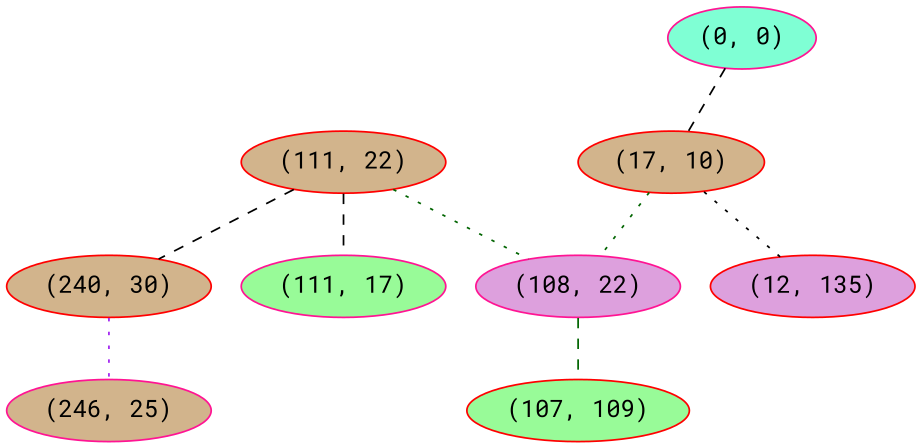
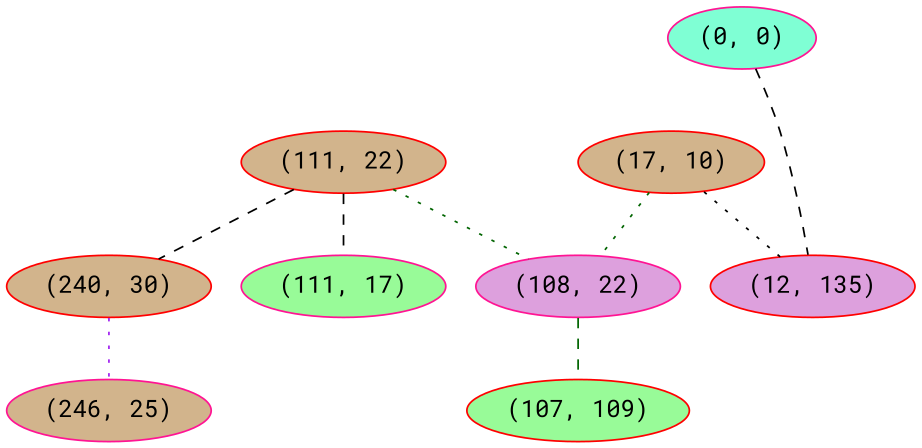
edge "(0, 0)" -- "(17, 10)": now "(0, 0)" -- "(12, 135)"
